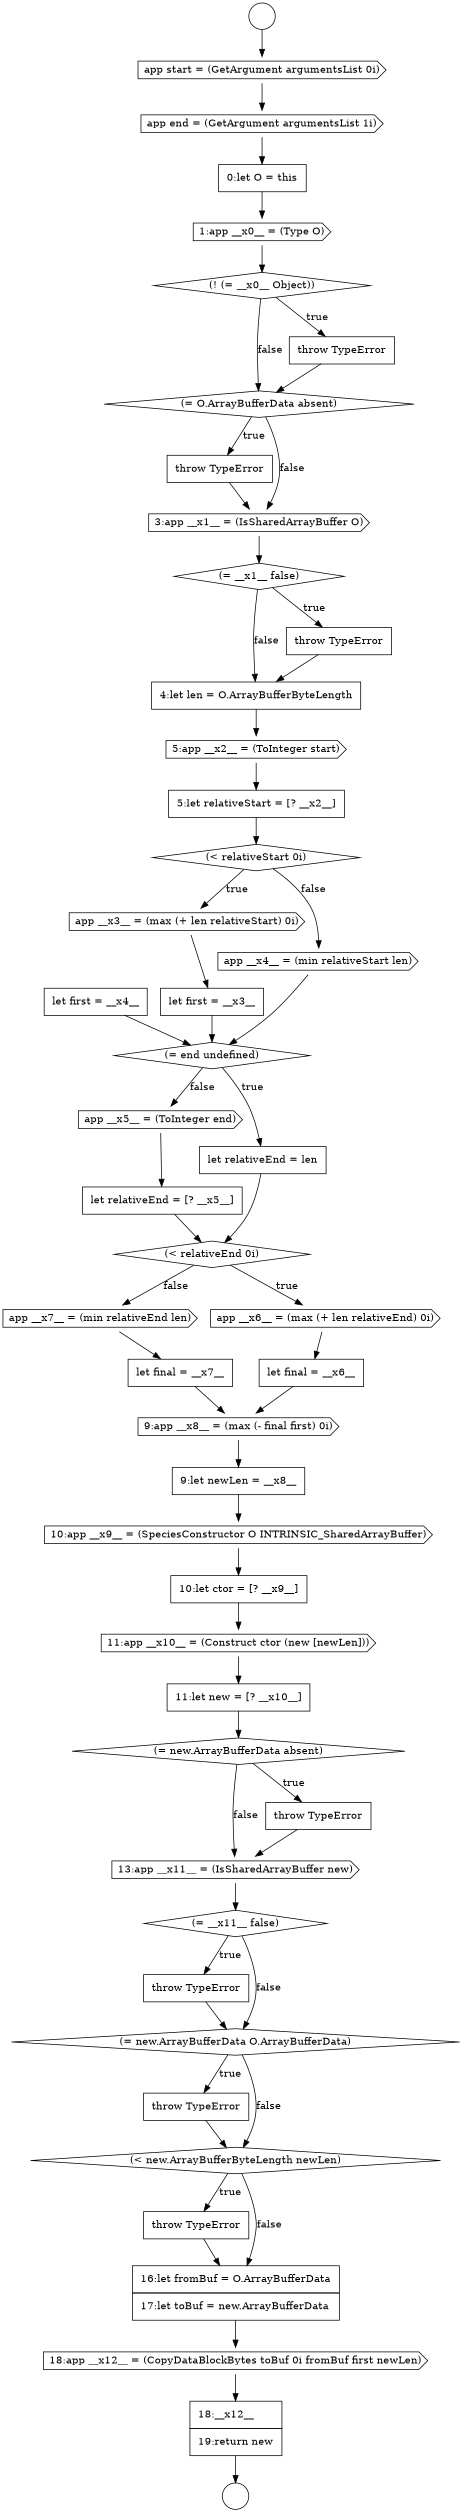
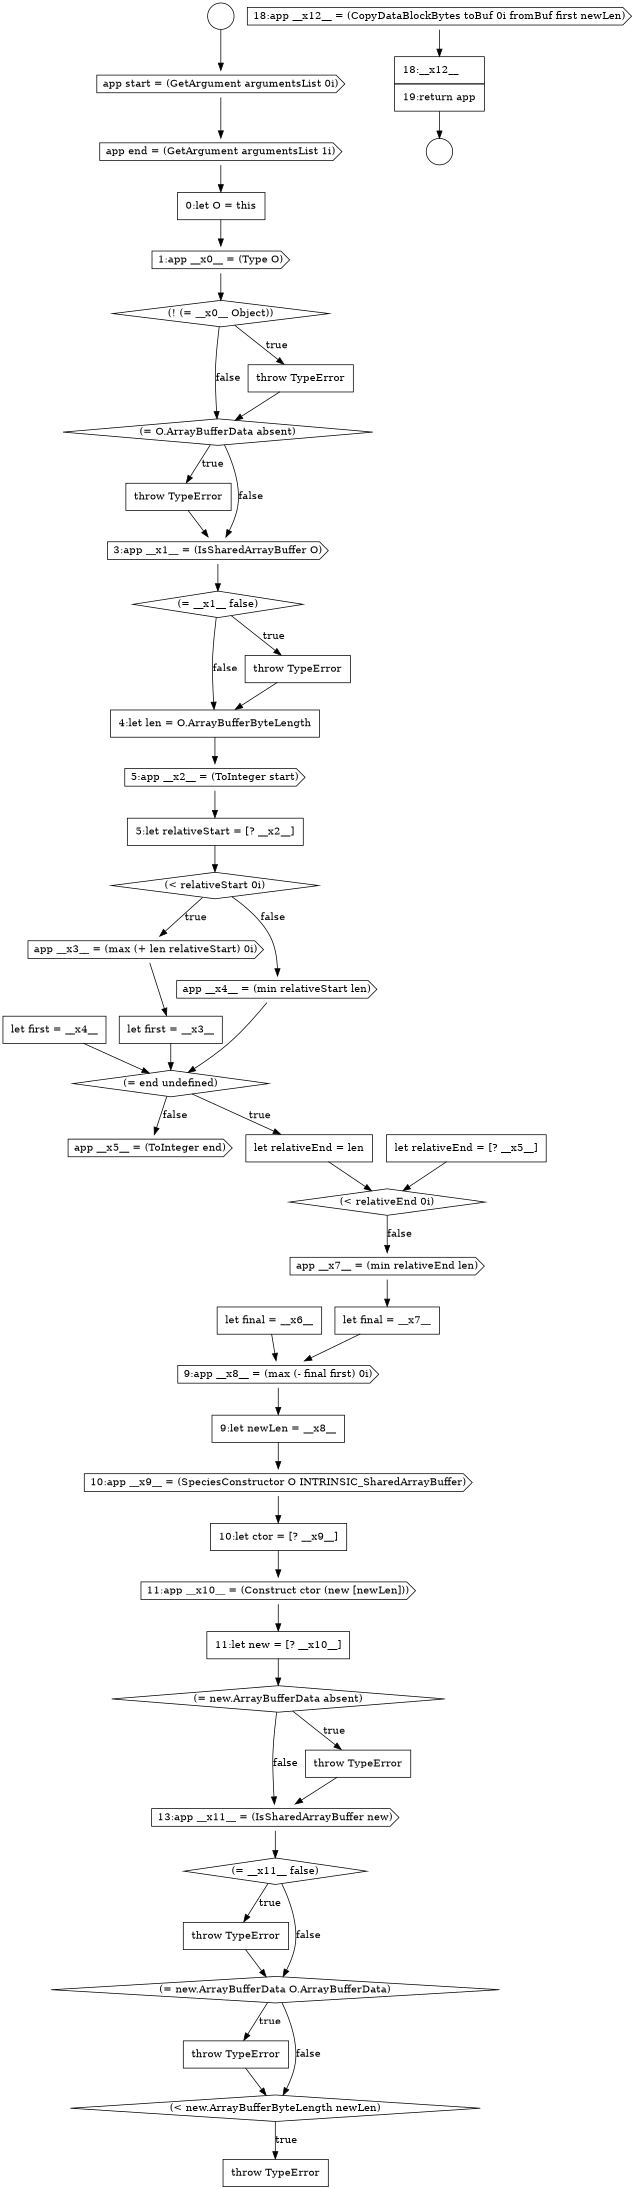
edge "app __x5__ = (ToInteger end)" -> "let relativeEnd = [? __x5__]": removed
node "app __x6__ = (max (+ len relativeEnd) 0i)": removed
node "16:let fromBuf = O.ArrayBufferData": removed
node "18:__x12__": text "19:return new" -> "19:return app"
